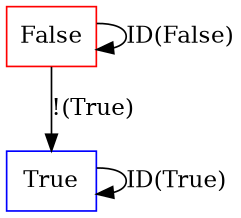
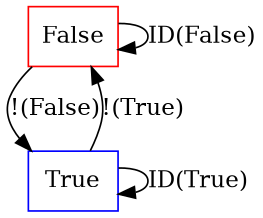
edge "False" -> "True": label "!(True)" -> "!(False)"
edge "True" -> "False": added, label "!(True)"
